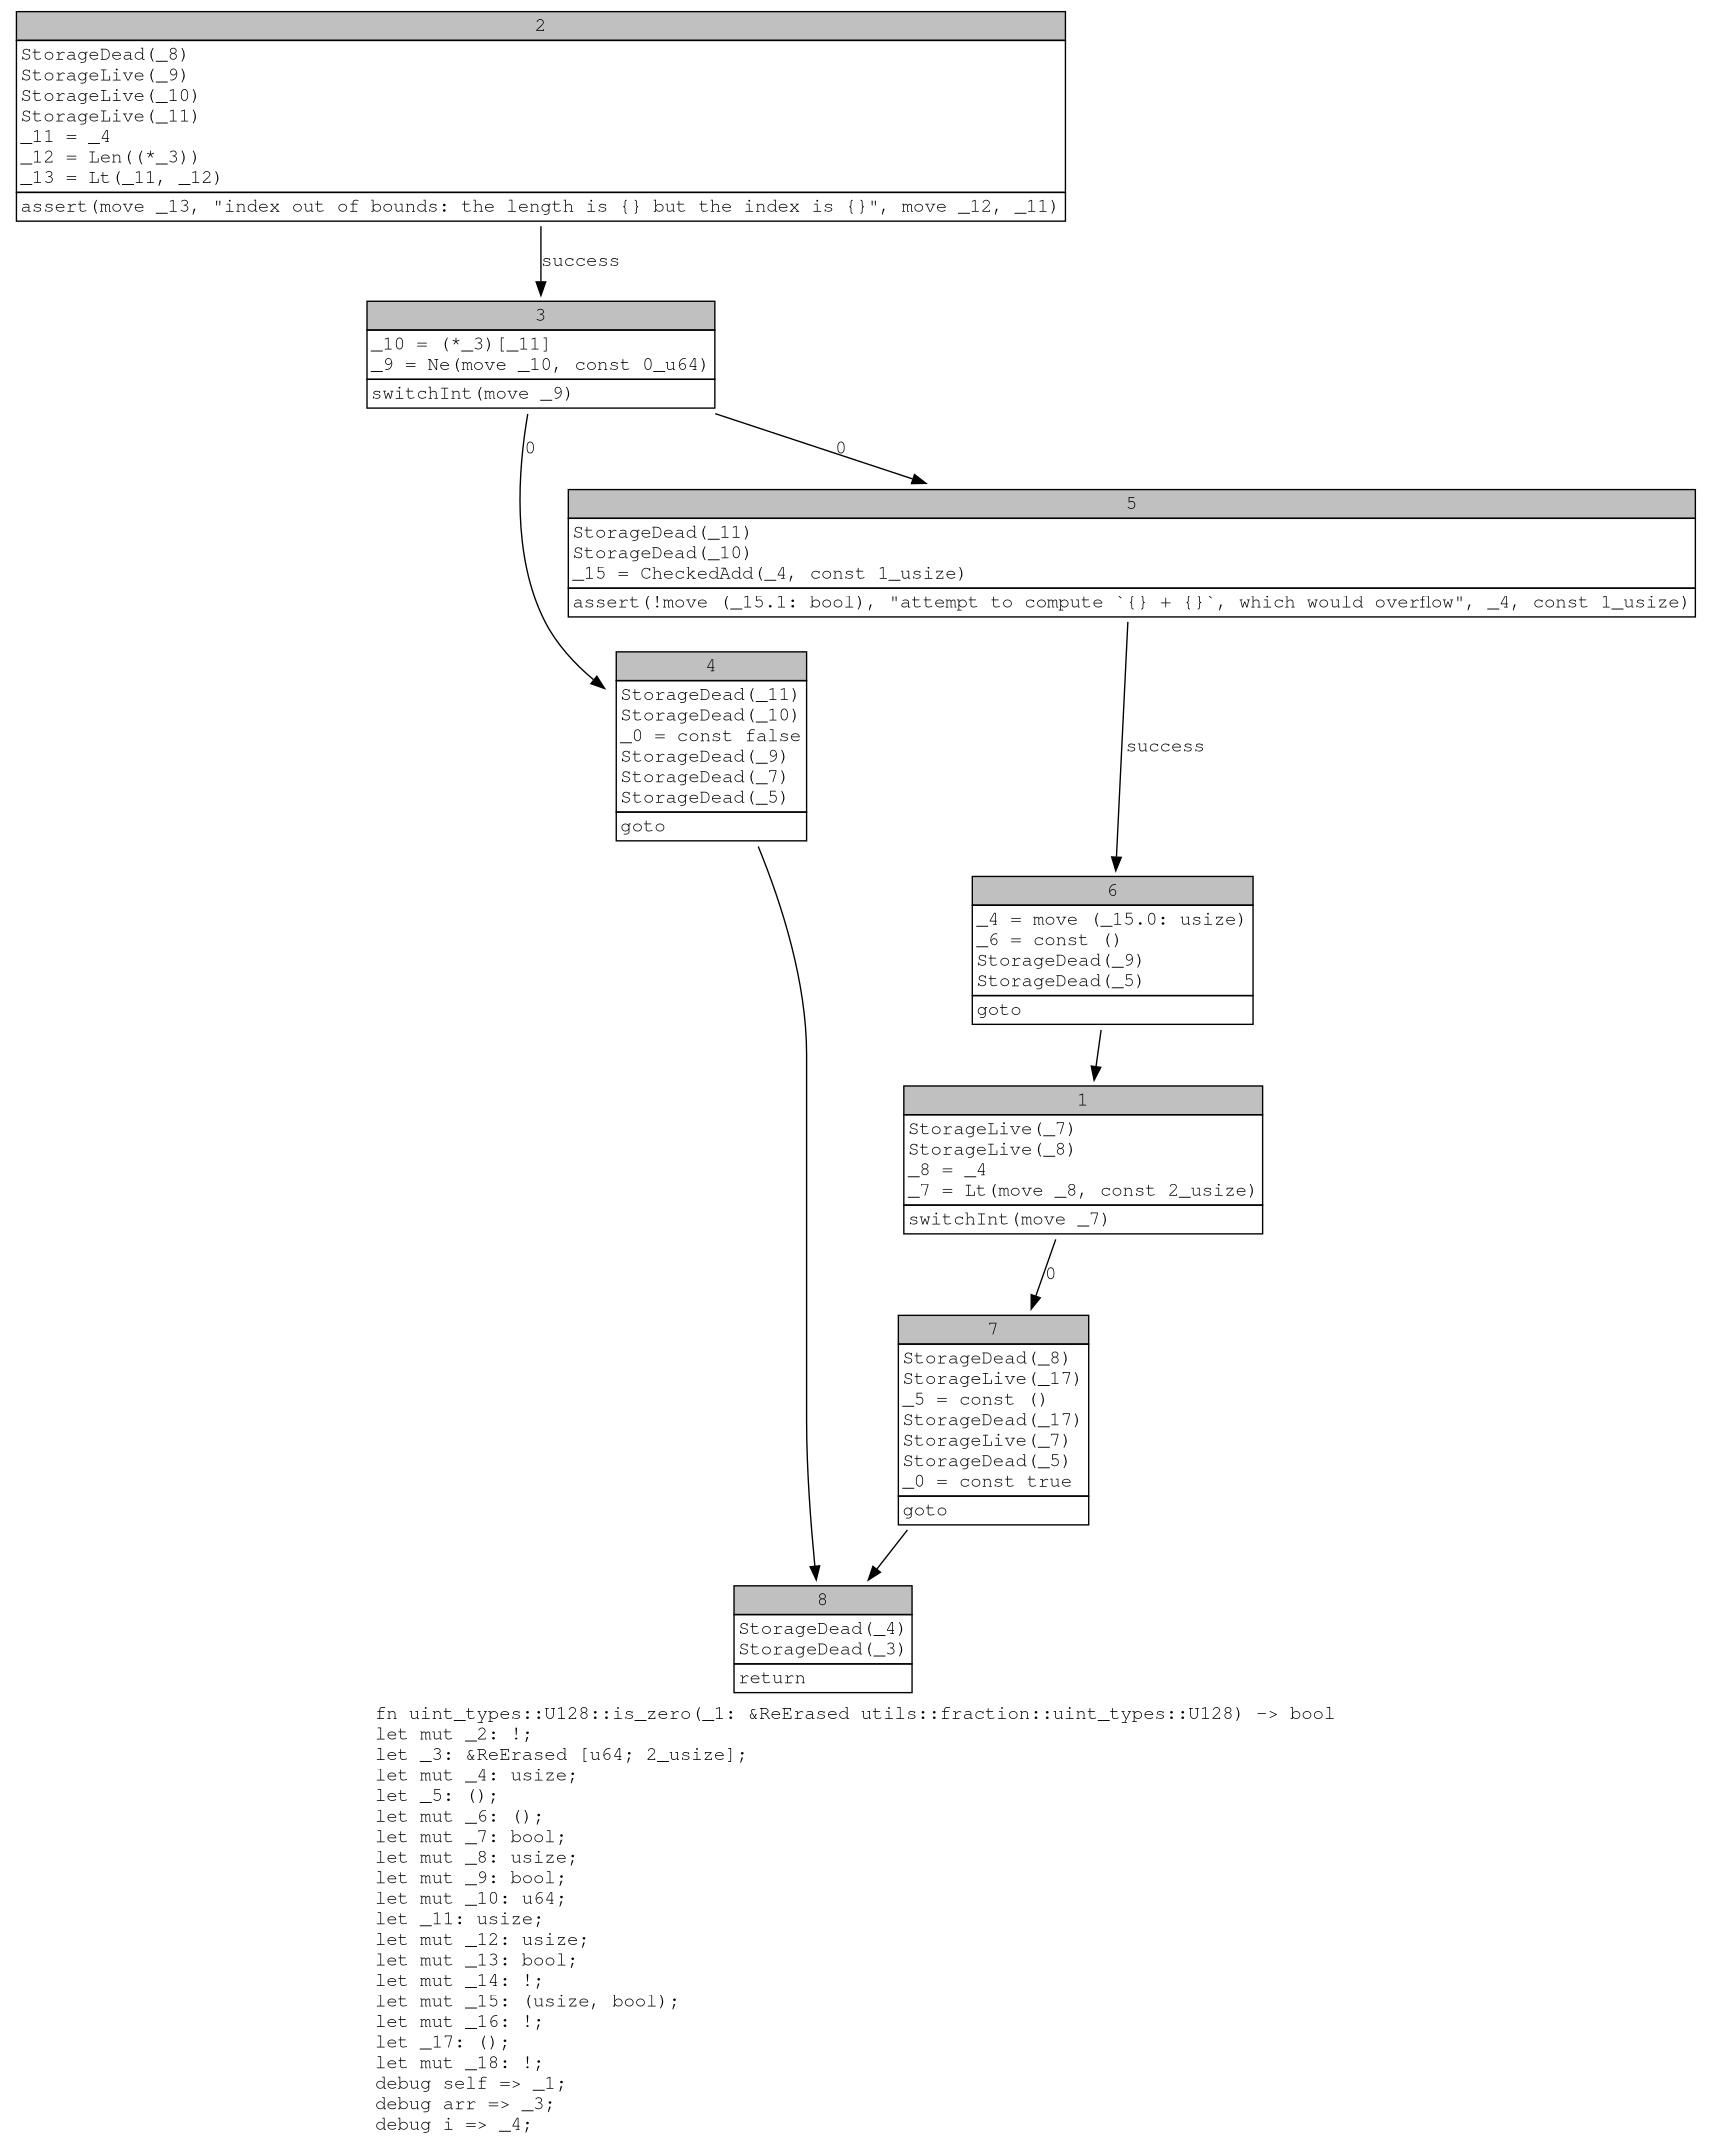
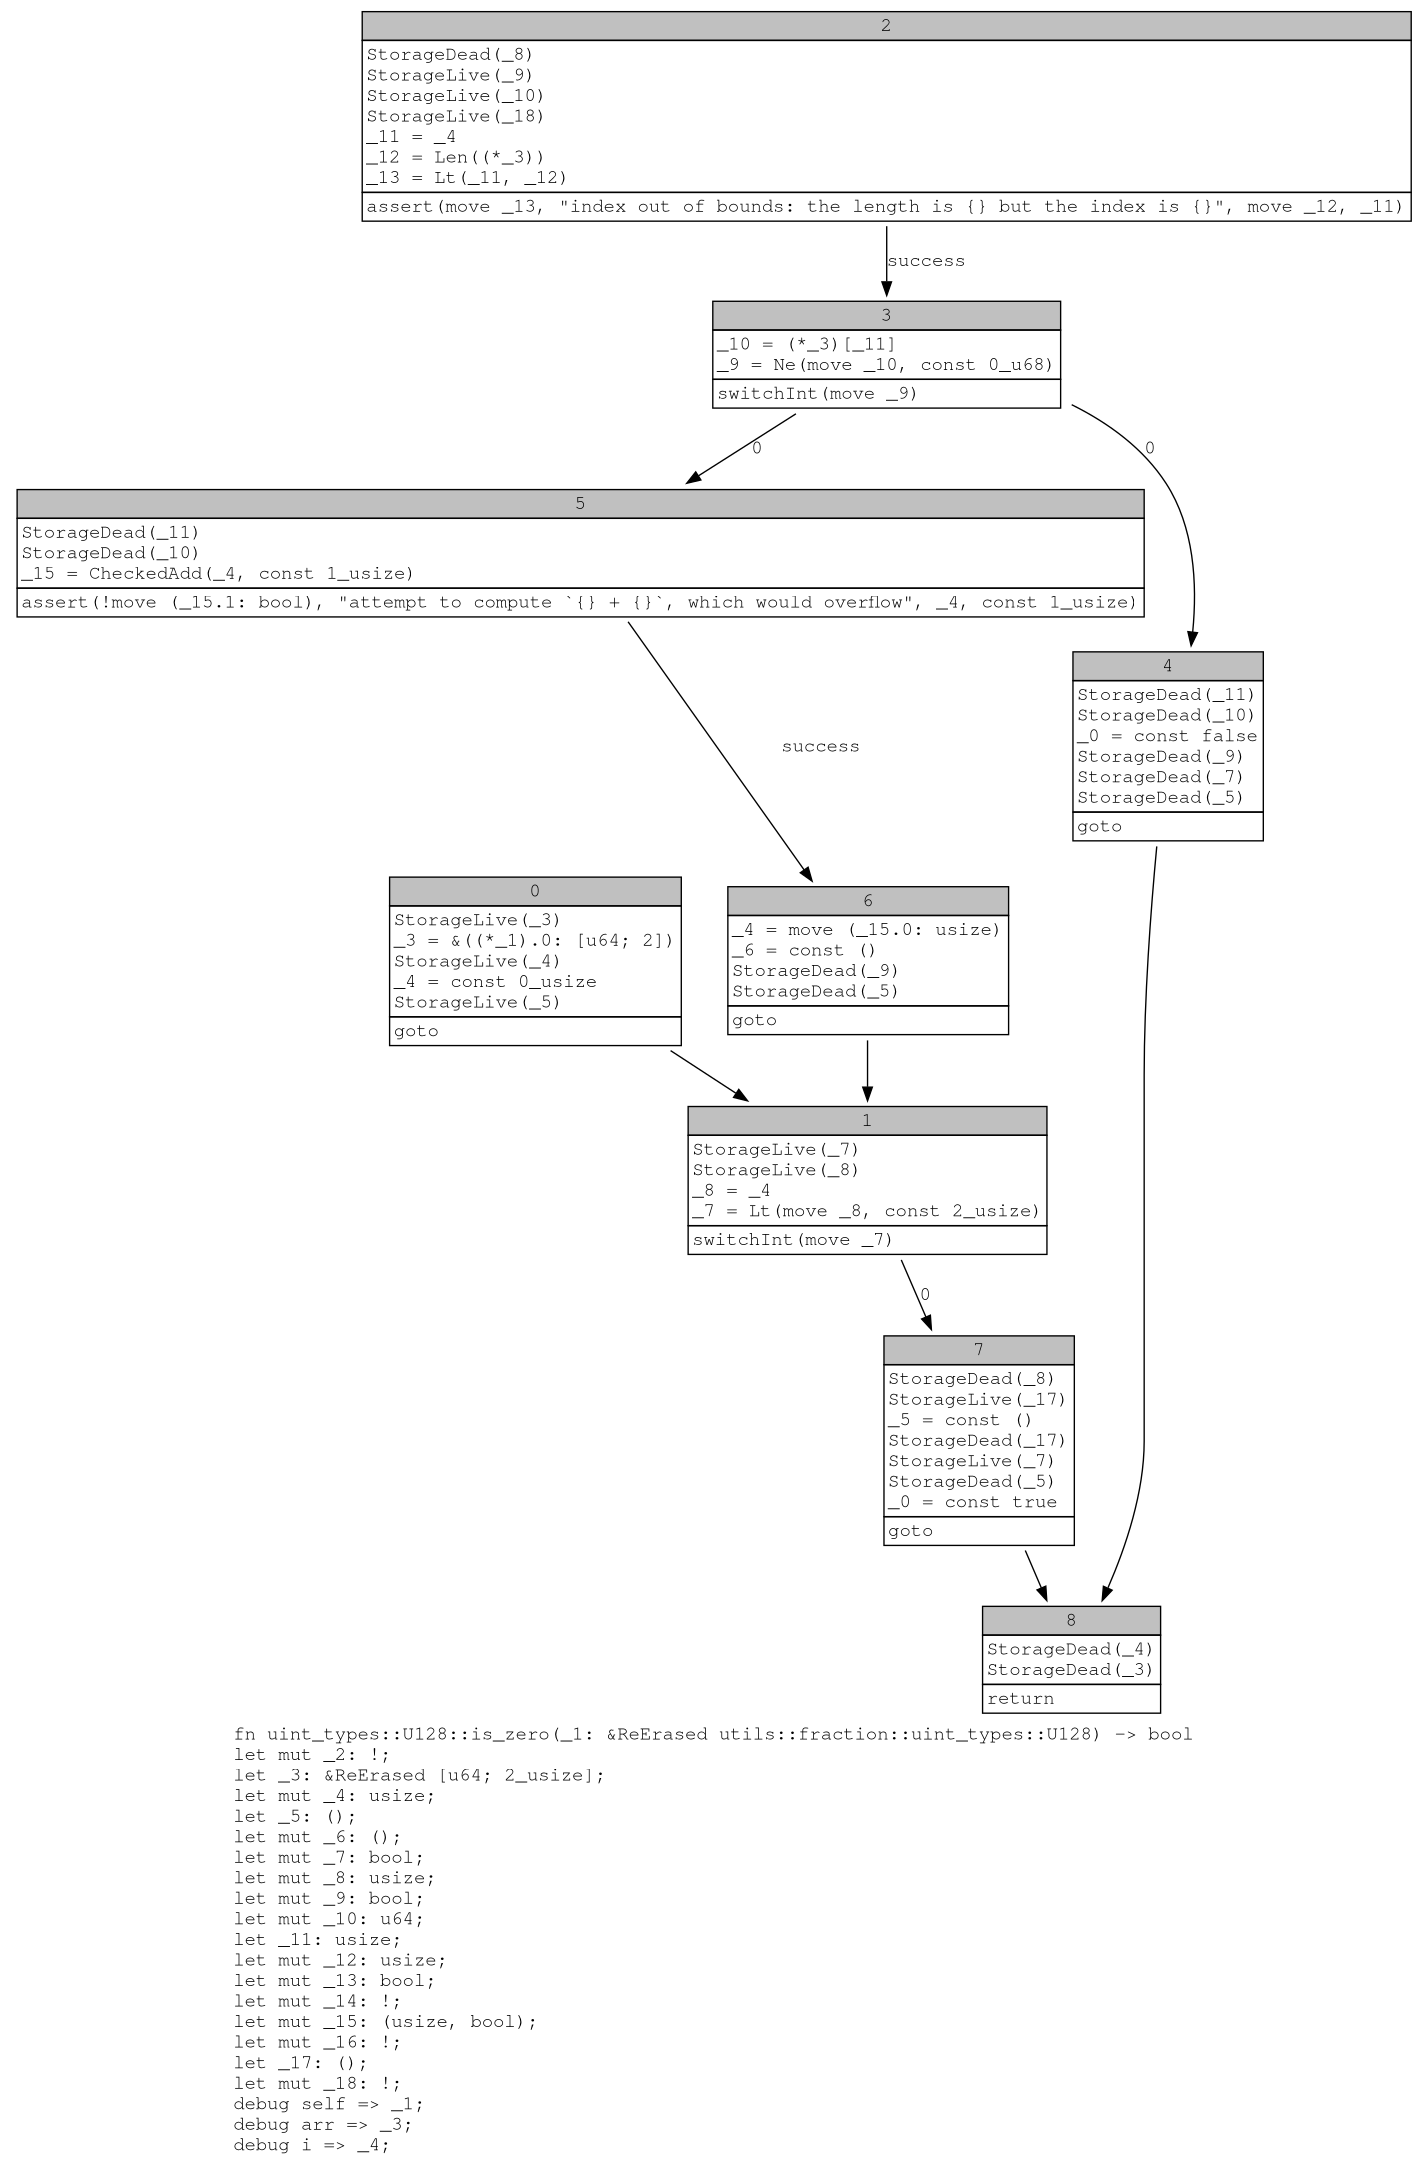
node "2": text "StorageLive(_11)" -> "StorageLive(_18)"
node "3": text "_9 = Ne(move _10, const 0_u64)" -> "_9 = Ne(move _10, const 0_u68)"
node "0": added
